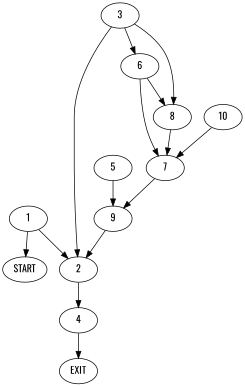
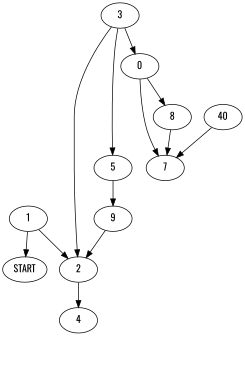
edge "3" -> "8": now "3" -> "5"
node "6": label "6" -> "0"
node "10": label "10" -> "40"
edge "7" -> "9": removed
node "EXIT": removed
